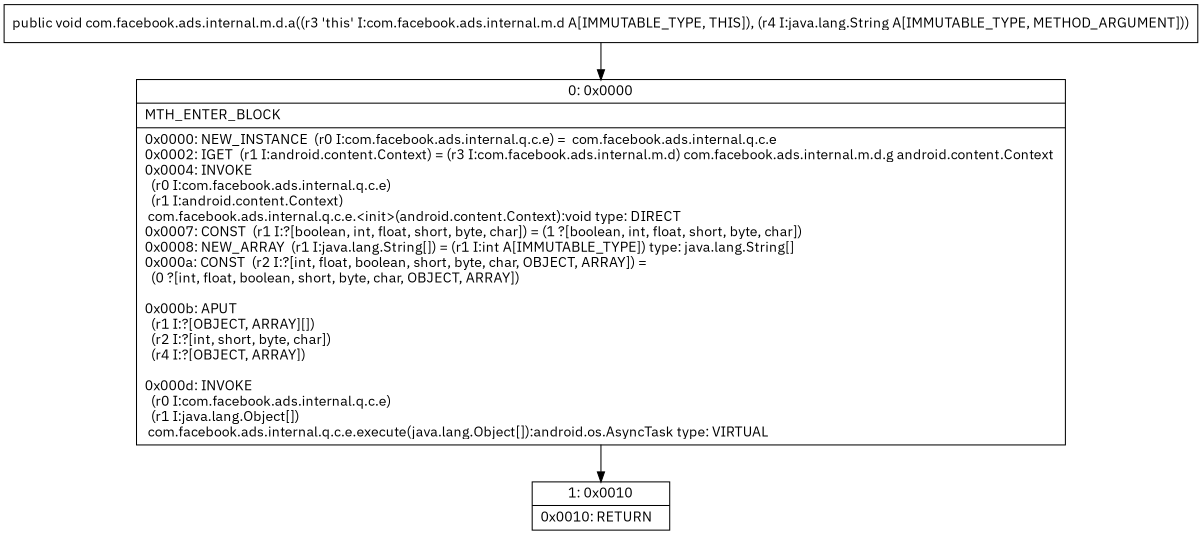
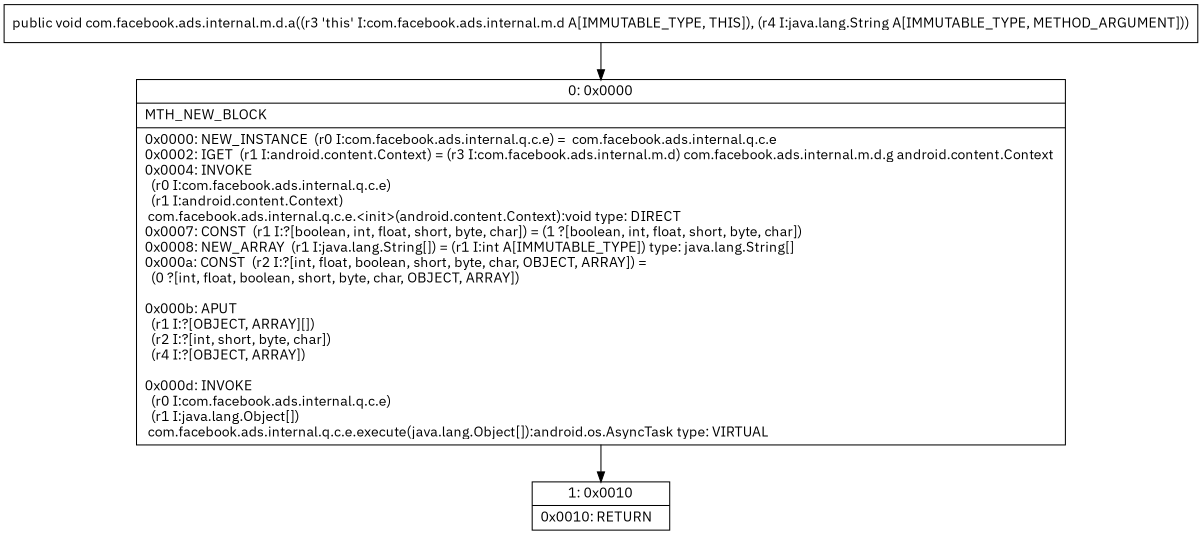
node "0: 0x0000": text "MTH_ENTER_BLOCK" -> "MTH_NEW_BLOCK"
